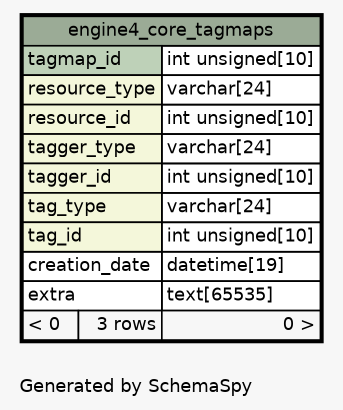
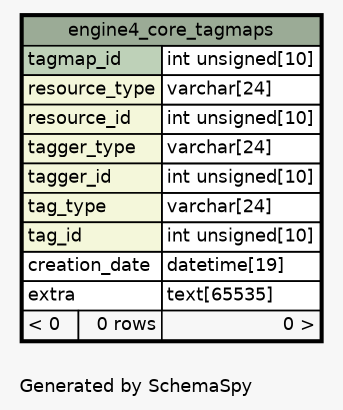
node "engine4_core_tagmaps": text "3 rows" -> "0 rows"
